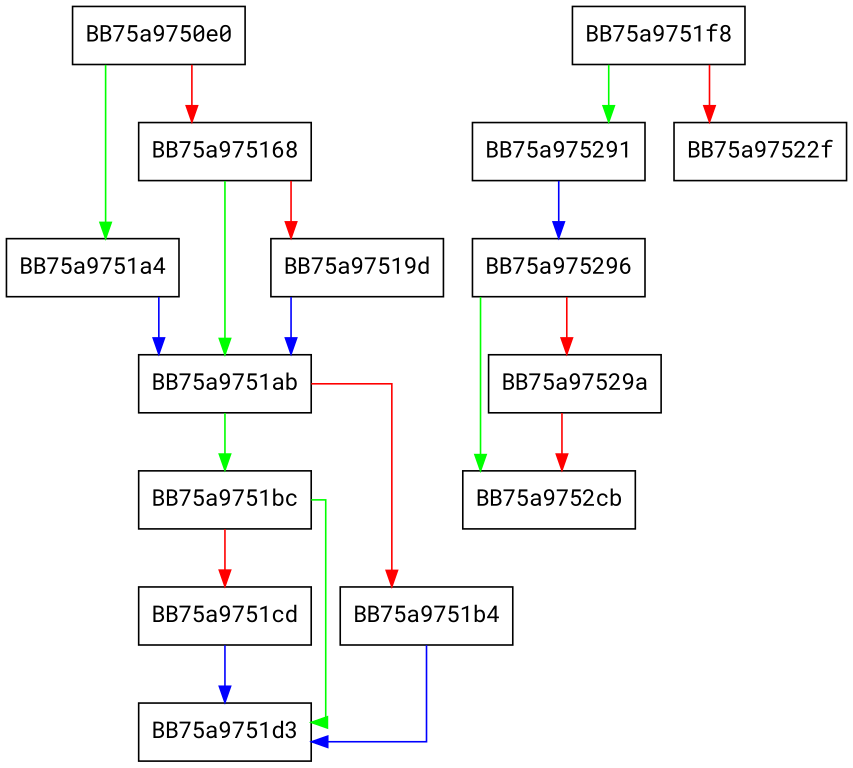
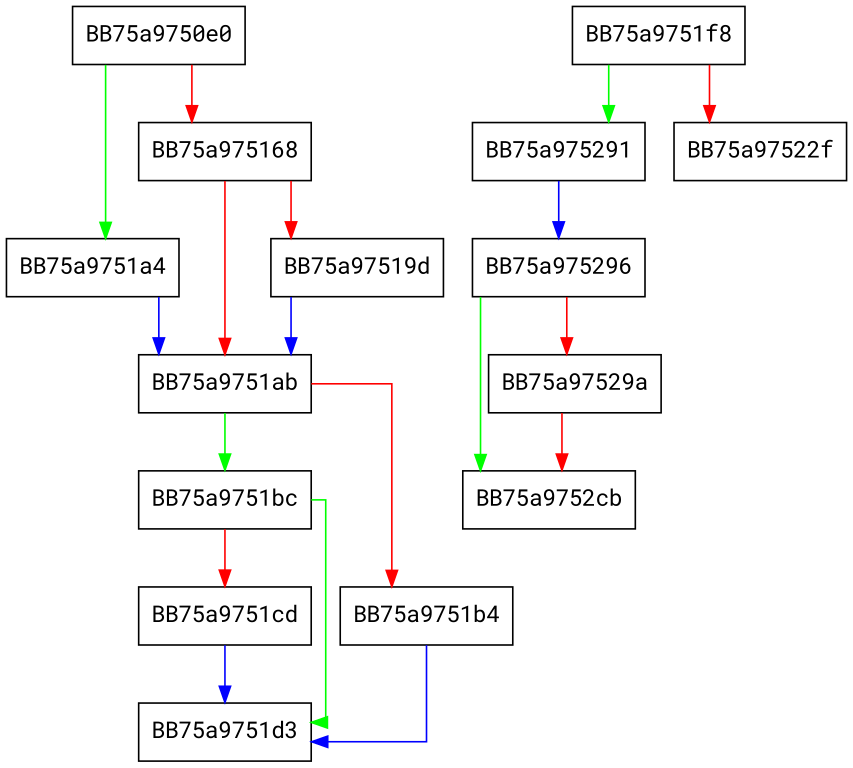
edge "BB75a975168" -> "BB75a9751ab": color green -> red
